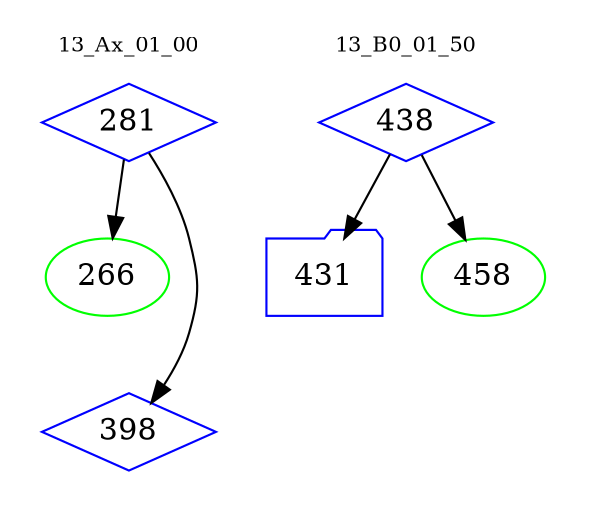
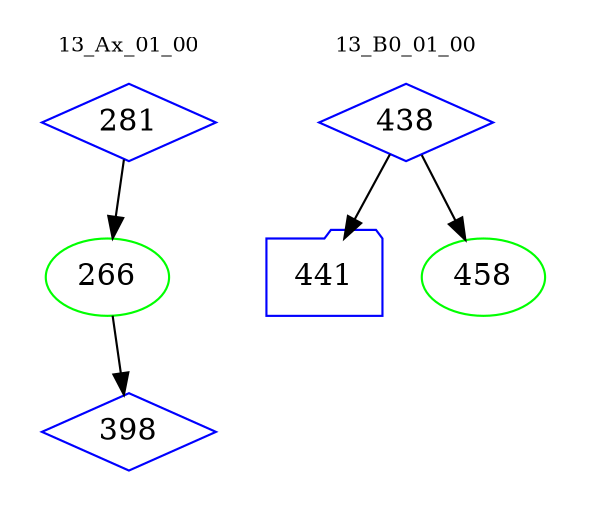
cluster "13_B0_01_50": label "13_B0_01_50" -> "13_B0_01_00"
edge "281" -> "398": now "266" -> "398"
node "431": label "431" -> "441"
